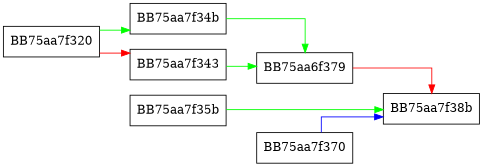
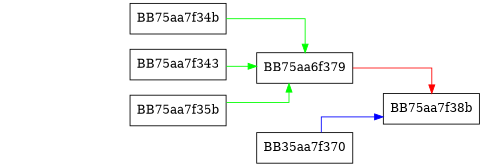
node "BB75aa7f320": removed
edge "BB75aa7f35b" -> "BB75aa7f38b": now "BB75aa7f35b" -> "BB75aa6f379"
node "BB75aa7f370": label "BB75aa7f370" -> "BB35aa7f370"
